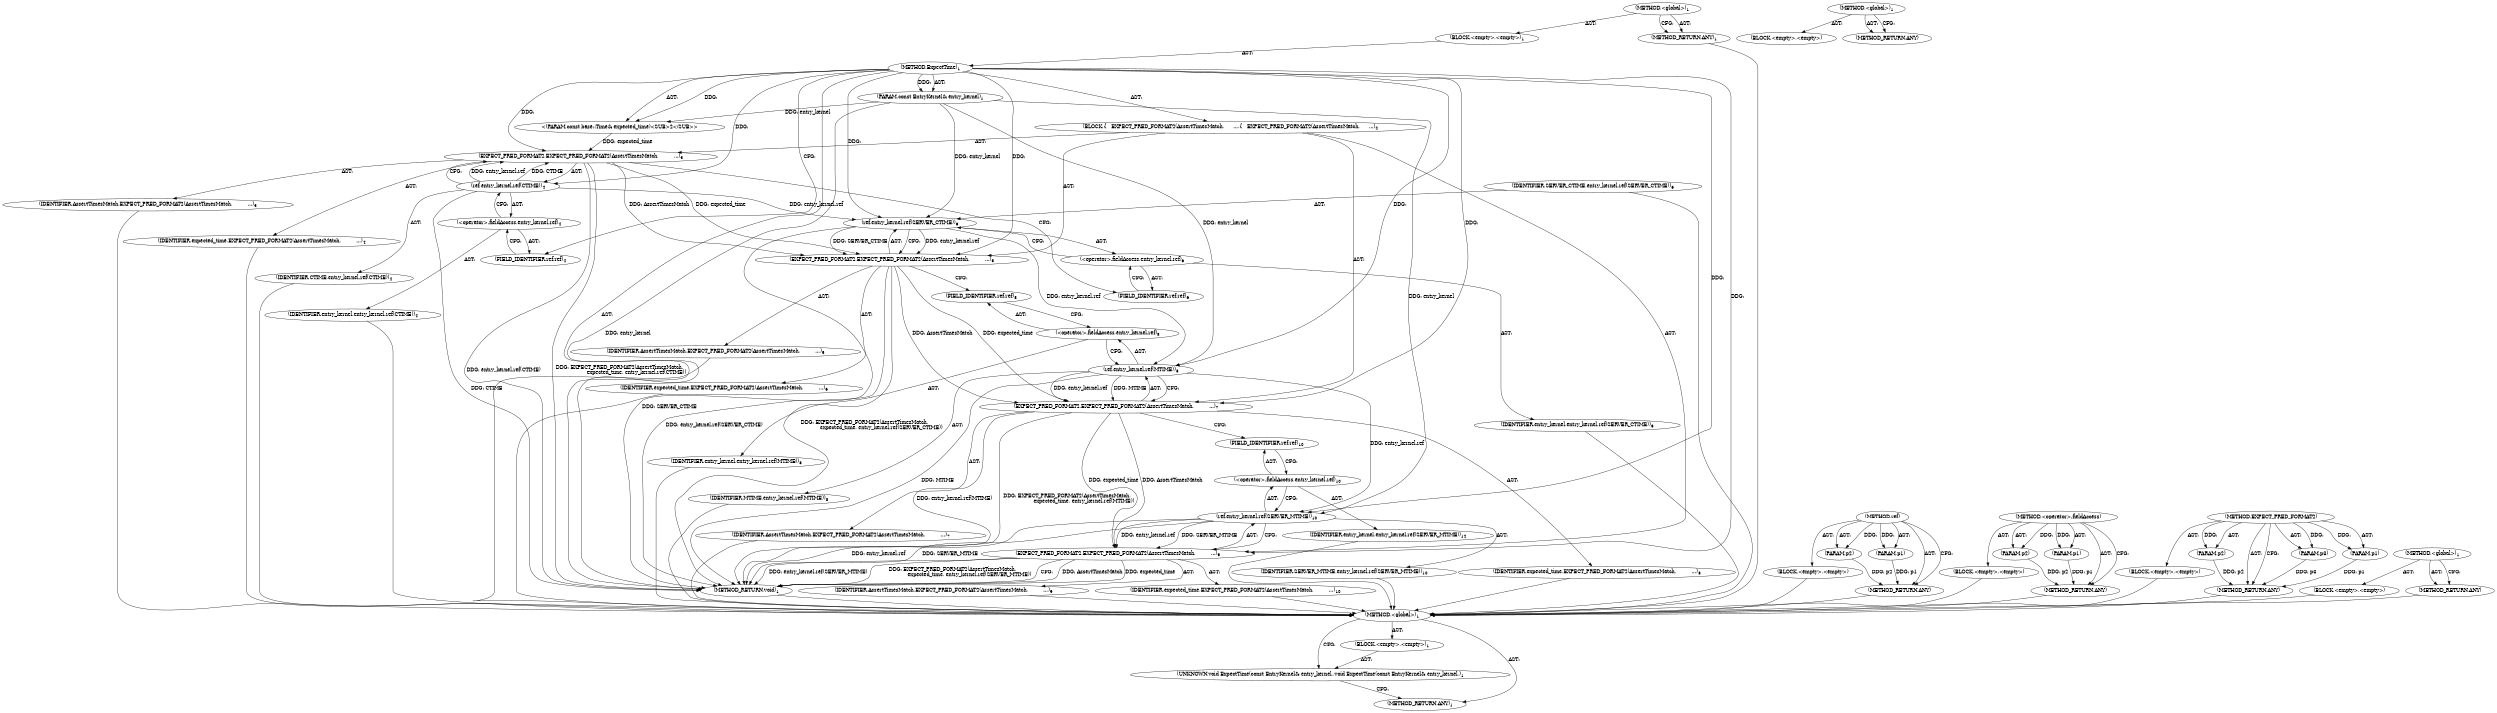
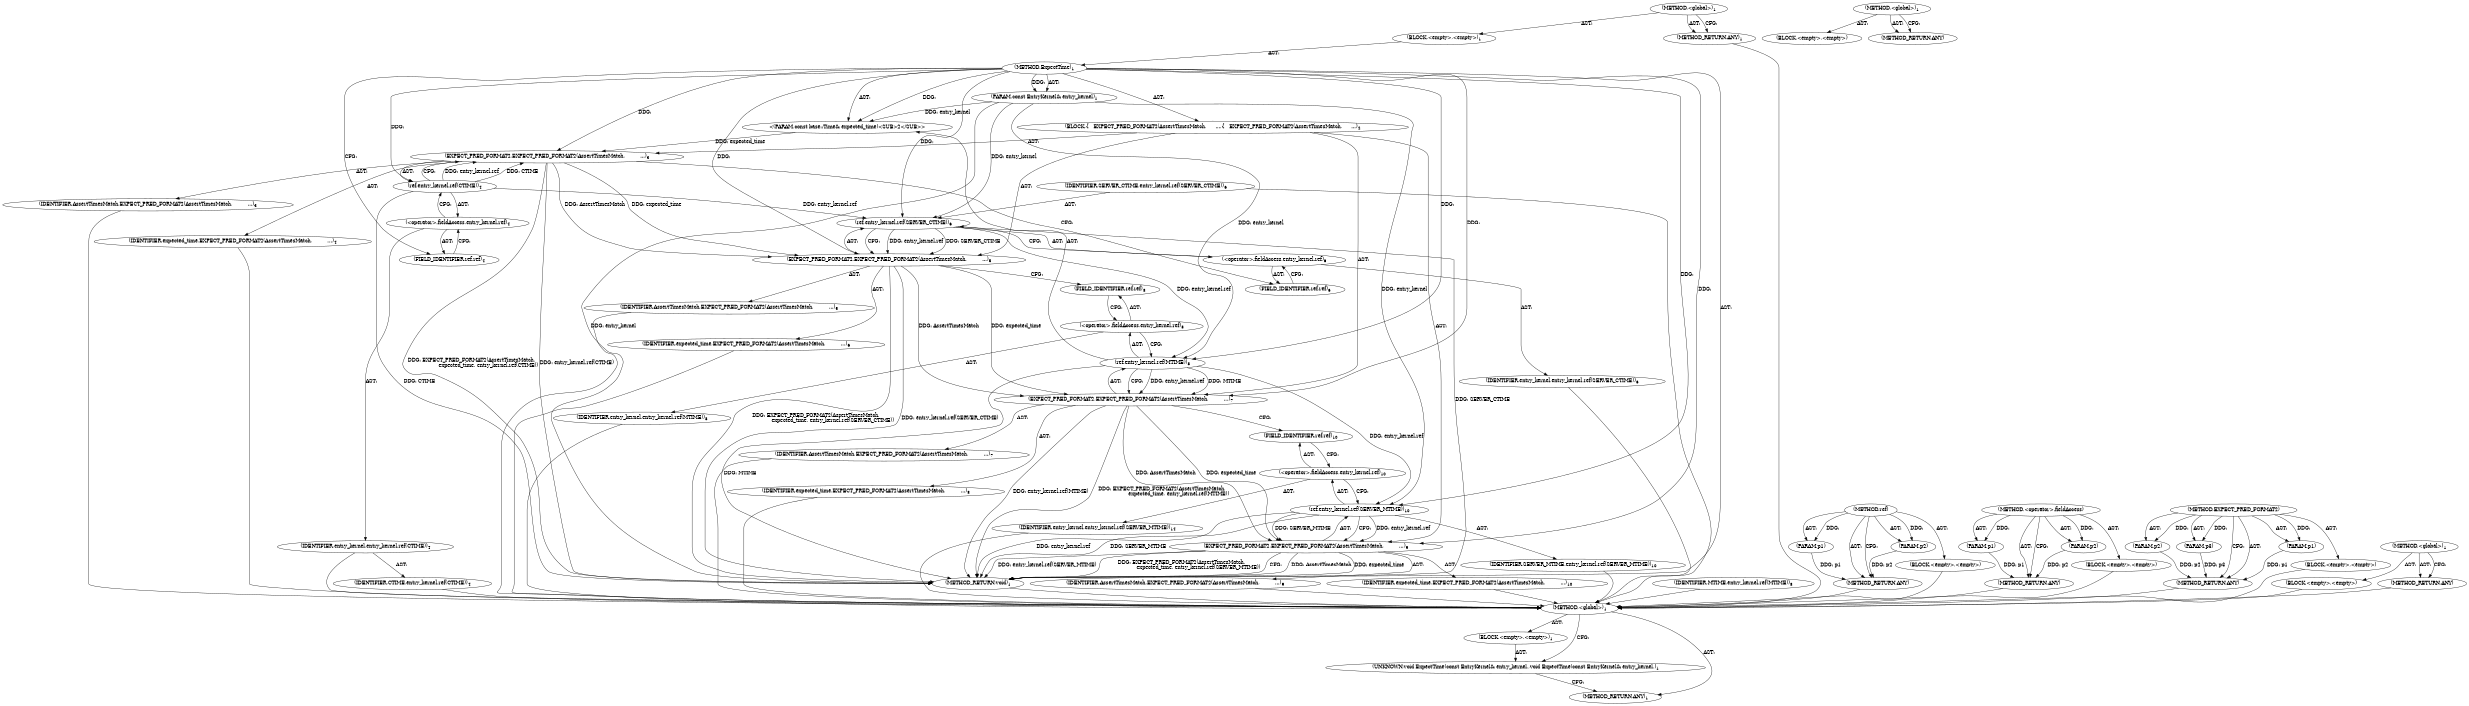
edge "(ref,entry_kernel.ref(CTIME))" -> "(IDENTIFIER,CTIME,entry_kernel.ref(CTIME))": now "(IDENTIFIER,entry_kernel,entry_kernel.ref(CTIME))" -> "(IDENTIFIER,CTIME,entry_kernel.ref(CTIME))"
edge "(ref,entry_kernel.ref(MTIME))" -> "(IDENTIFIER,MTIME,entry_kernel.ref(MTIME))": now "(ref,entry_kernel.ref(MTIME))" -> "<(PARAM,const base::Time& expected_time)<SUB>2</SUB>>"
